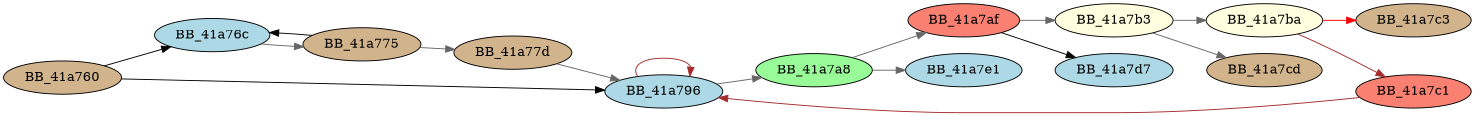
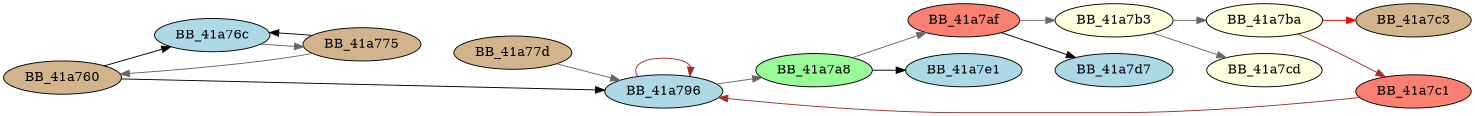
edge "BB_41a775" -> "BB_41a77d": now "BB_41a775" -> "BB_41a760"
edge "BB_41a7a8" -> "BB_41a7e1": color gray40 -> black
node "BB_41a7cd": fillcolor tan -> lightyellow
